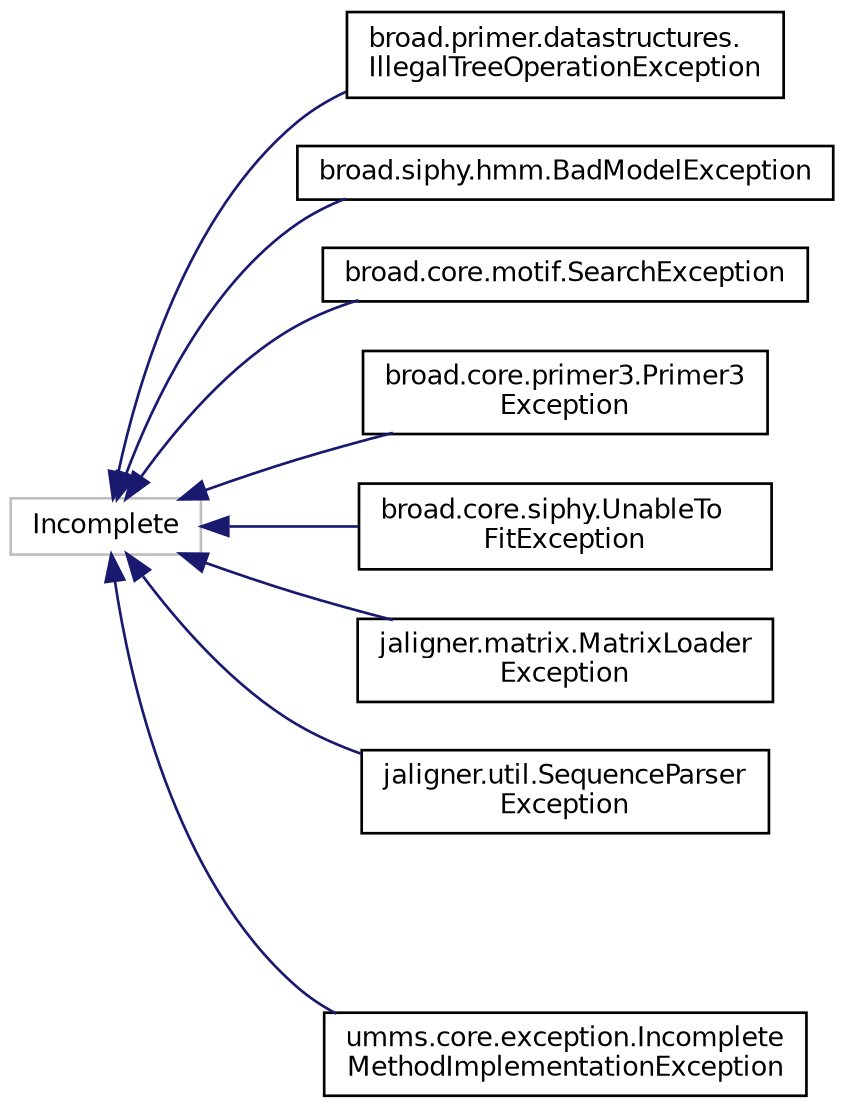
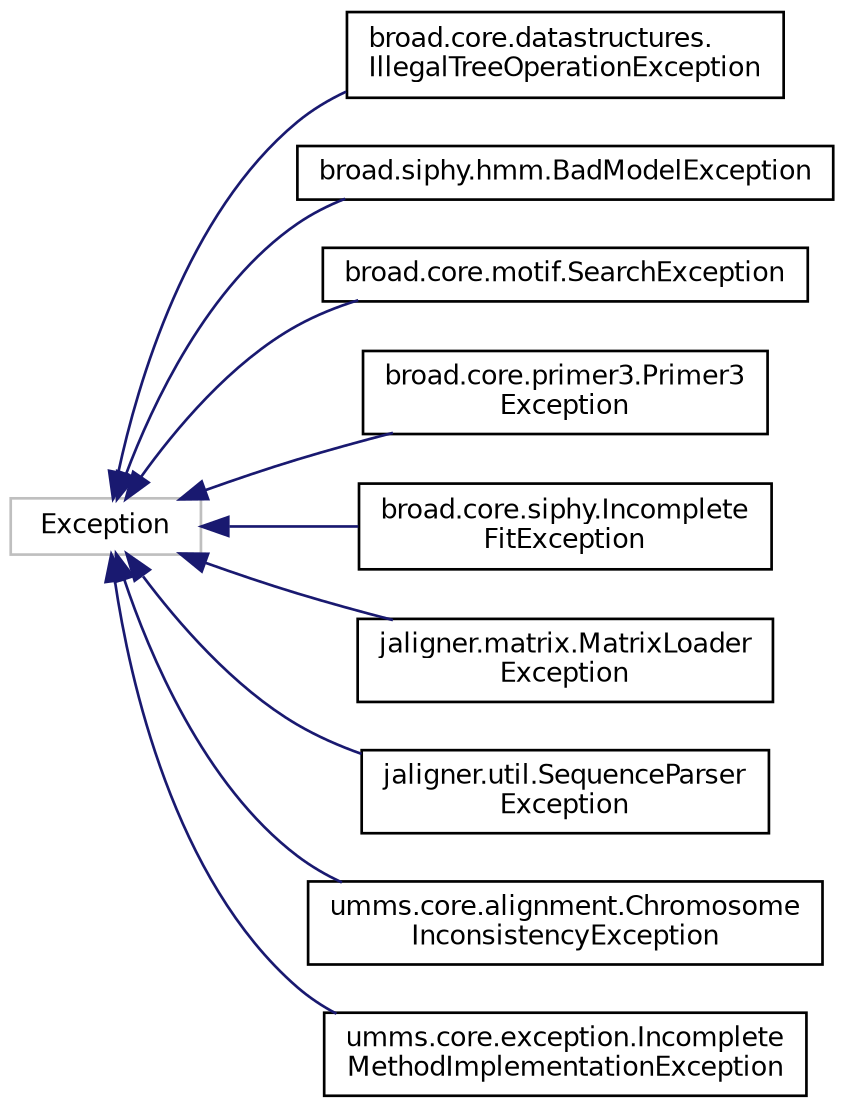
node "broad.primer.datastructures. IllegalTreeOperationException": label "broad.primer.datastructures. IllegalTreeOperationException" -> "broad.core.datastructures. IllegalTreeOperationException"
node "Incomplete": label "Incomplete" -> "Exception"
node "broad.core.siphy.UnableTo FitException": label "broad.core.siphy.UnableTo FitException" -> "broad.core.siphy.Incomplete FitException"
node "umms.core.alignment.Chromosome InconsistencyException": added
